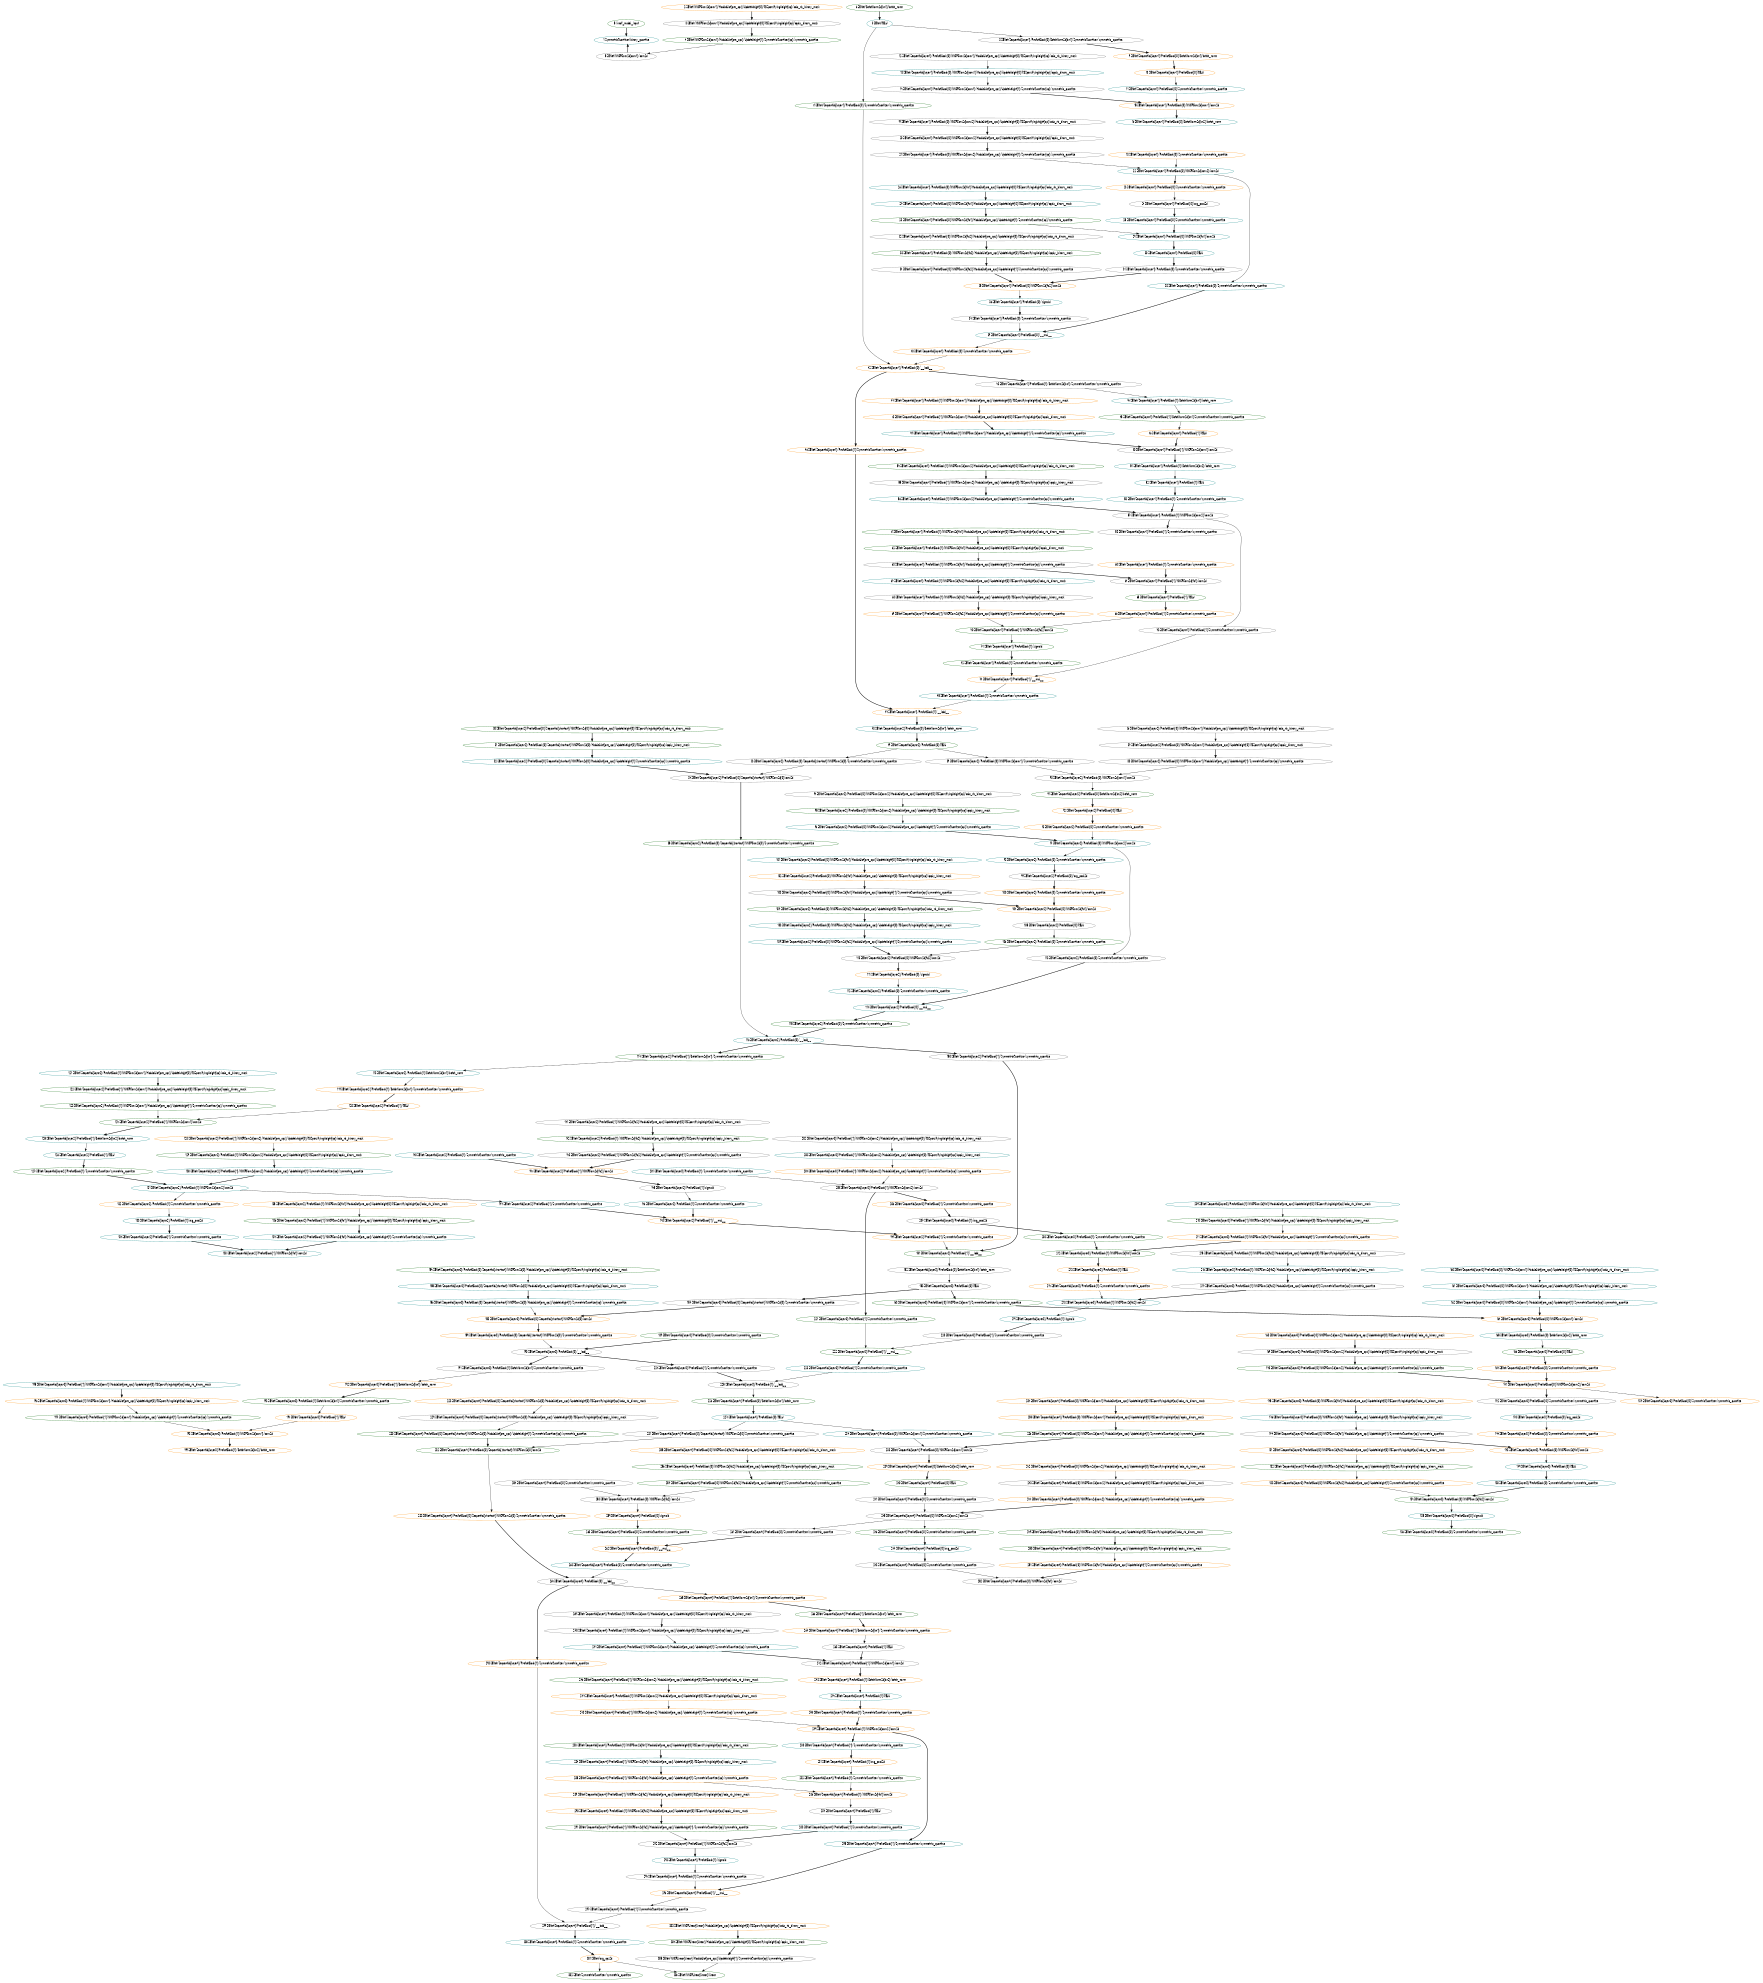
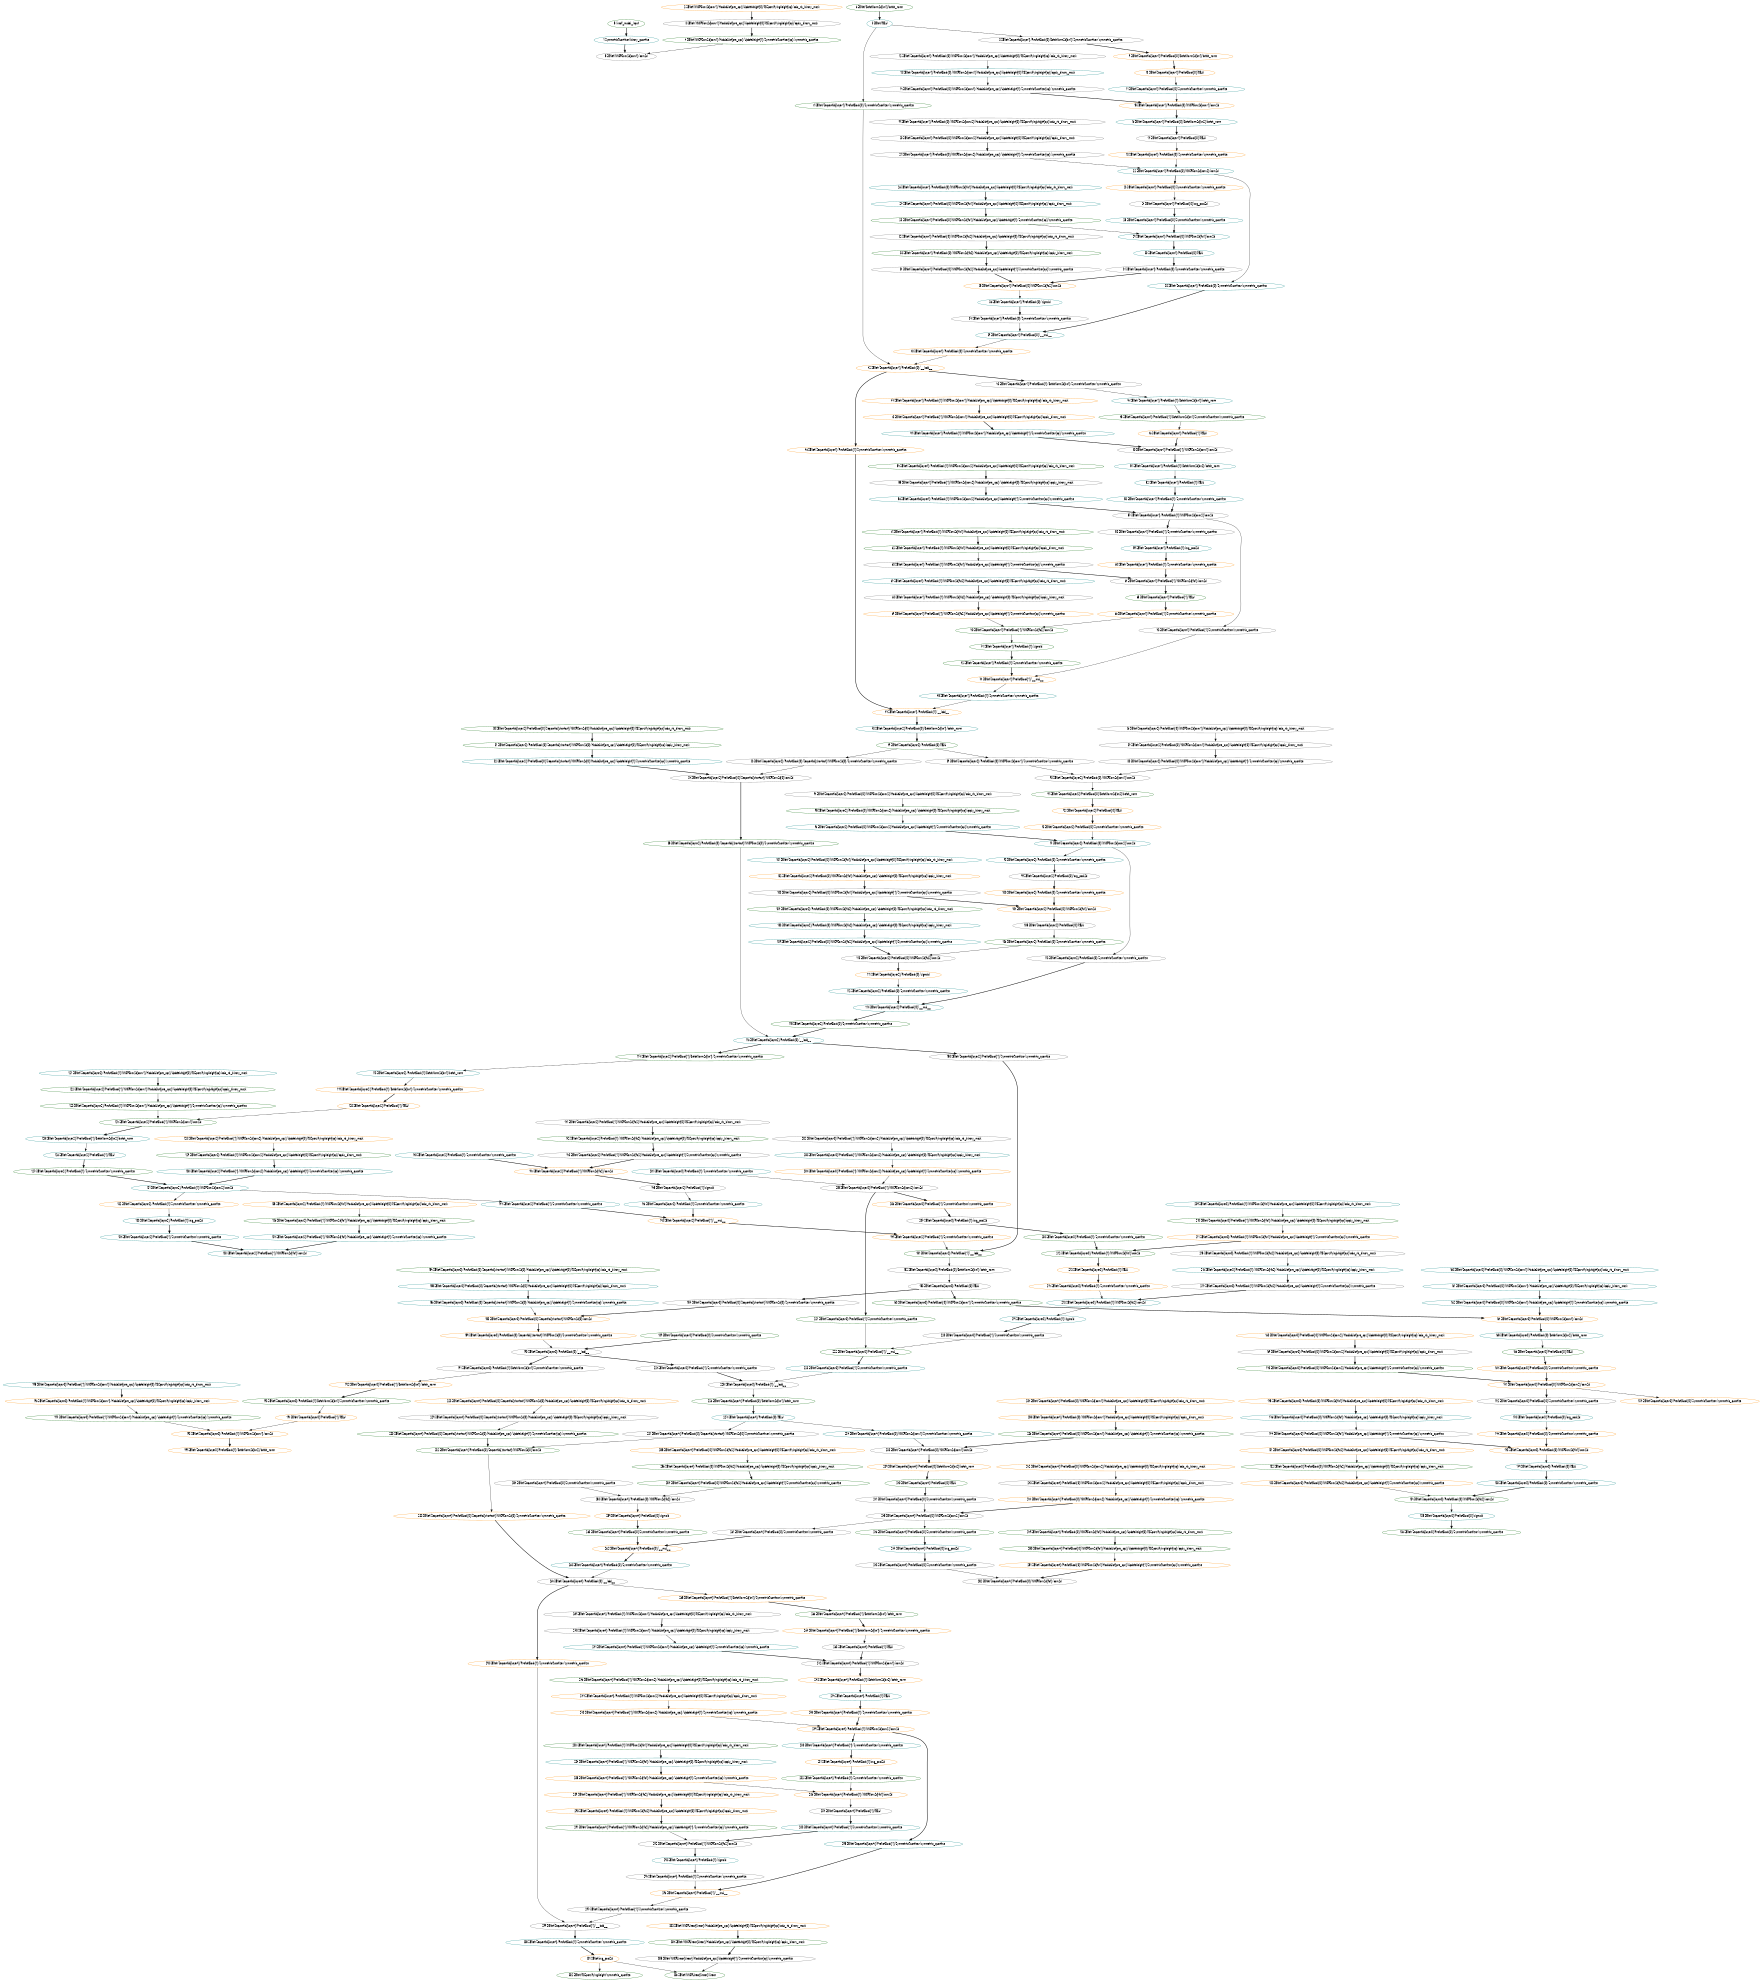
edge "5 SENet/NNCFConv2d[conv1]/conv2d" -> "1 SymmetricQuantizer/binary_quantize": reversed
node "17 SENet/Sequential[layer1]/PreActBlock[0]/RELU": added
node "59 SENet/Sequential[layer1]/PreActBlock[1]/avg_pool2d": added
node "301 SENet/avg_ops2d": label "301 SENet/avg_ops2d" -> "301 SENet/avg_pool2d"
node "302 SENet/SymmetricQuantizer/symmetric_quantize": label "302 SENet/SymmetricQuantizer/symmetric_quantize" -> "302 SENet/RBSparsifyingWeight/symmetric_quantize"
